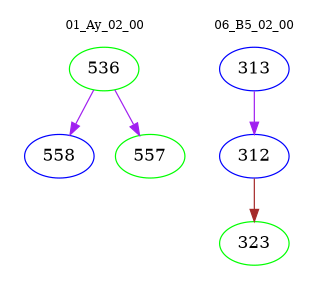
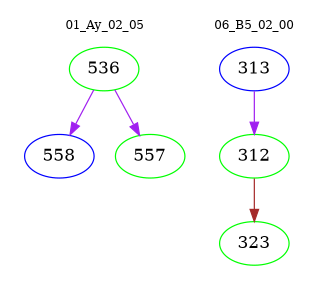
cluster "01_Ay_02_00": label "01_Ay_02_00" -> "01_Ay_02_05"
node "312": color blue -> green
